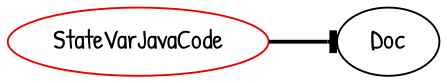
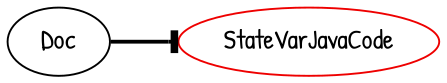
edge "StateVarJavaCode" -> "Doc": reversed
